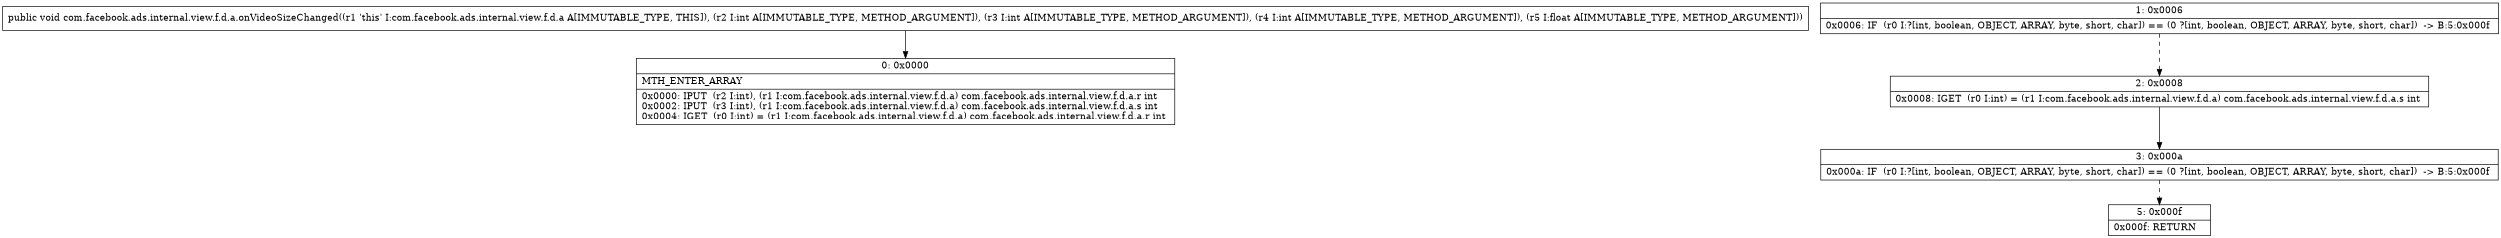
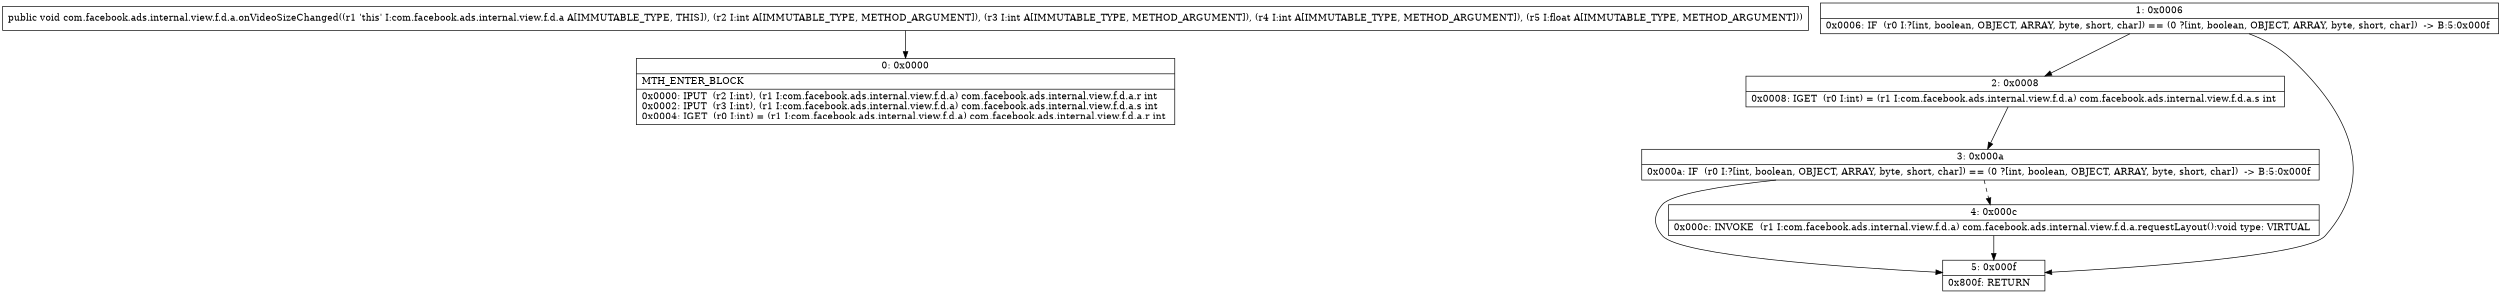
edge "1: 0x0006" -> "2: 0x0008": style dashed -> solid
node "0: 0x0000": text "MTH_ENTER_ARRAY" -> "MTH_ENTER_BLOCK"
edge "3: 0x000a" -> "5: 0x000f": style dashed -> solid
node "4: 0x000c": added
node "5: 0x000f": text "0x000f: RETURN" -> "0x800f: RETURN"
edge "1: 0x0006" -> "5: 0x000f": added
